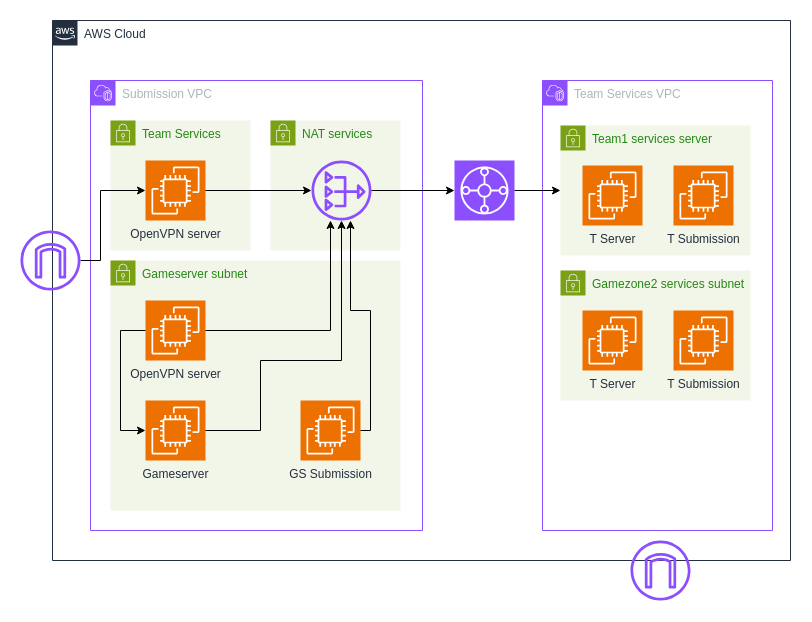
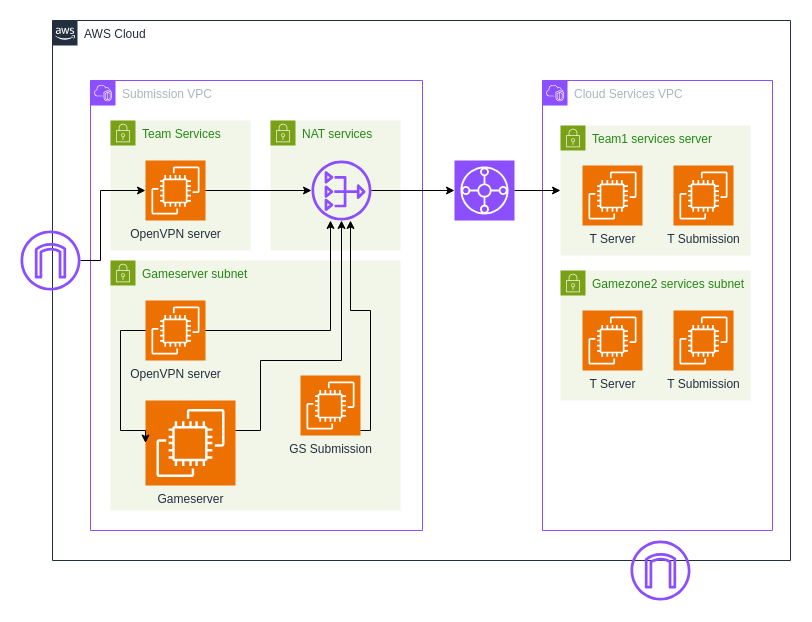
node "Team Services VPC": label "Team Services VPC" -> "Cloud Services VPC"
node "Gameserver": size 60x60 -> 90x85
node "GS Submission": moved (331, 431) -> (331, 406)
